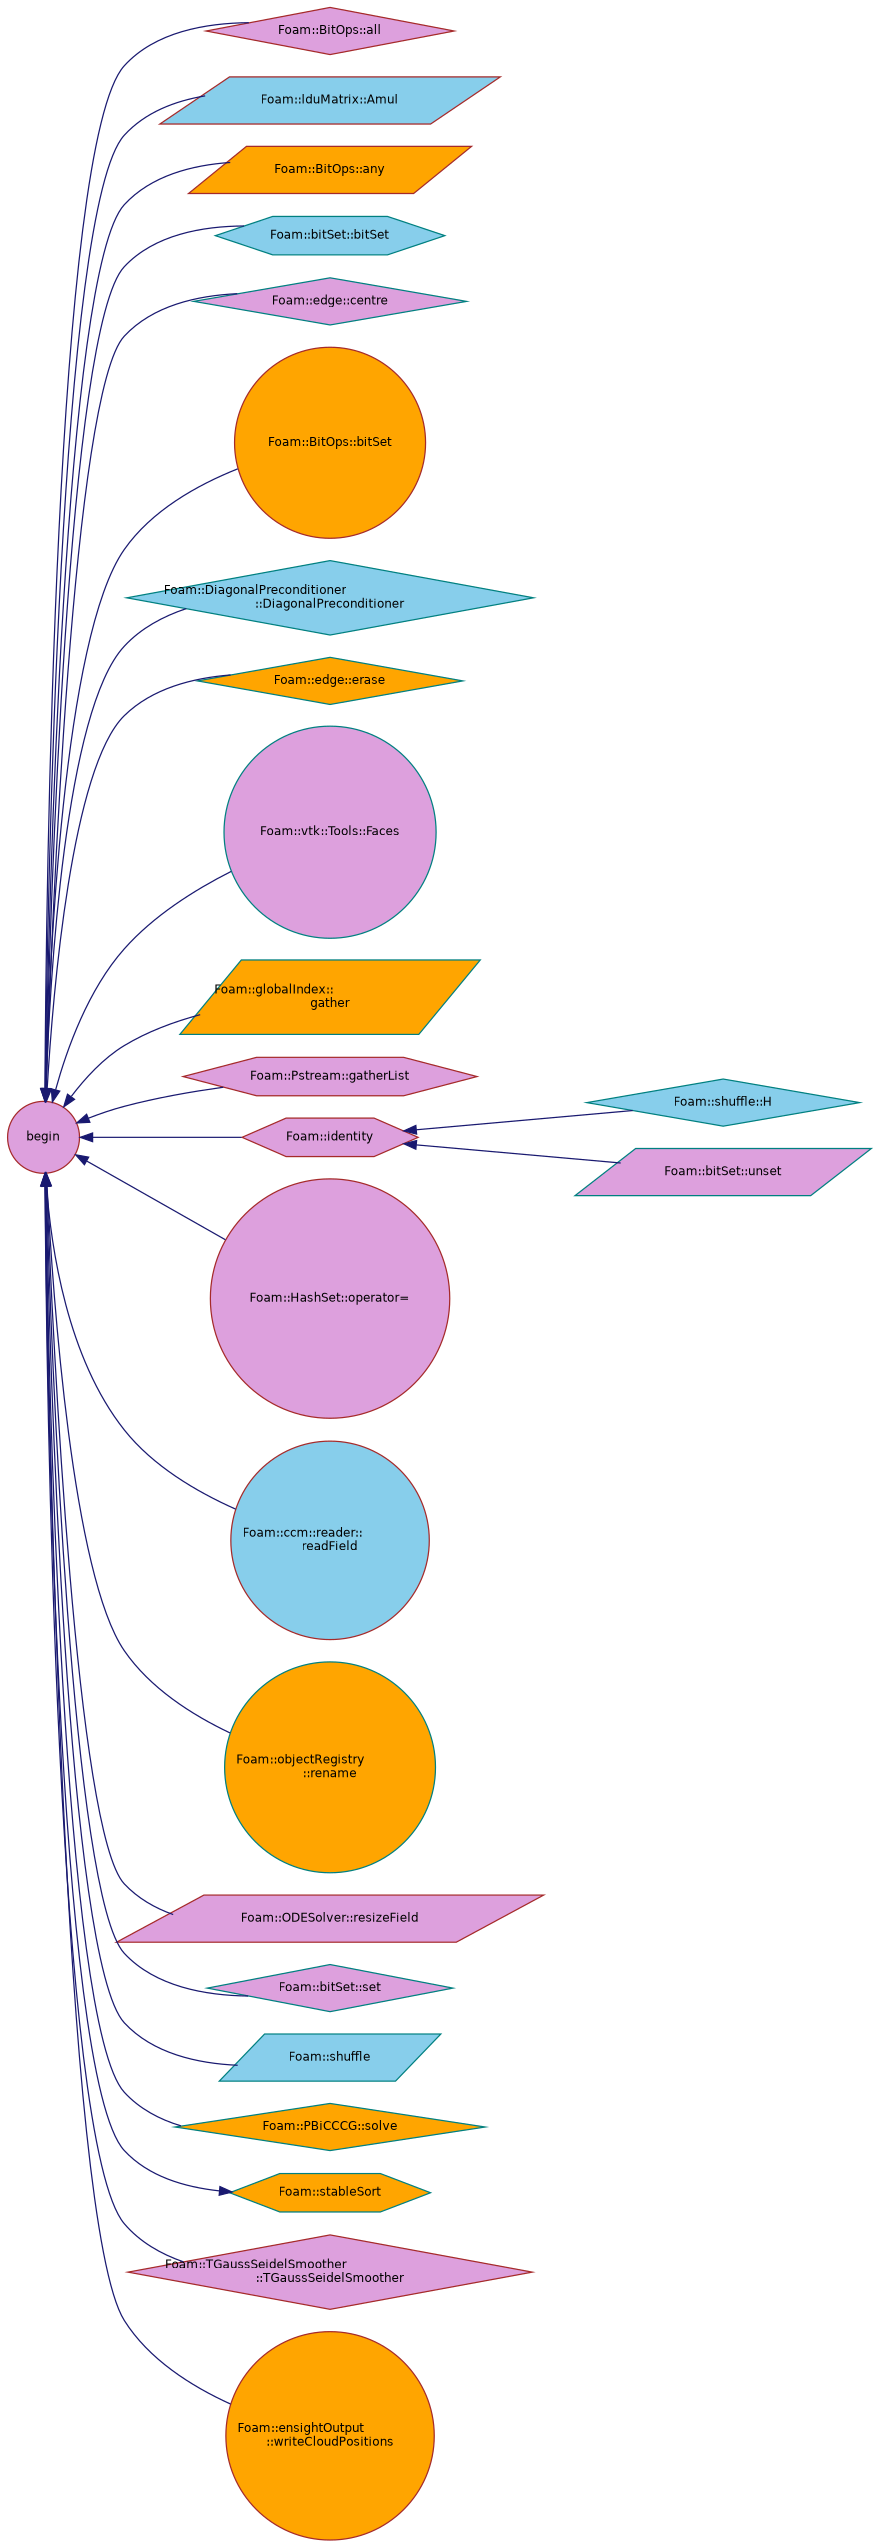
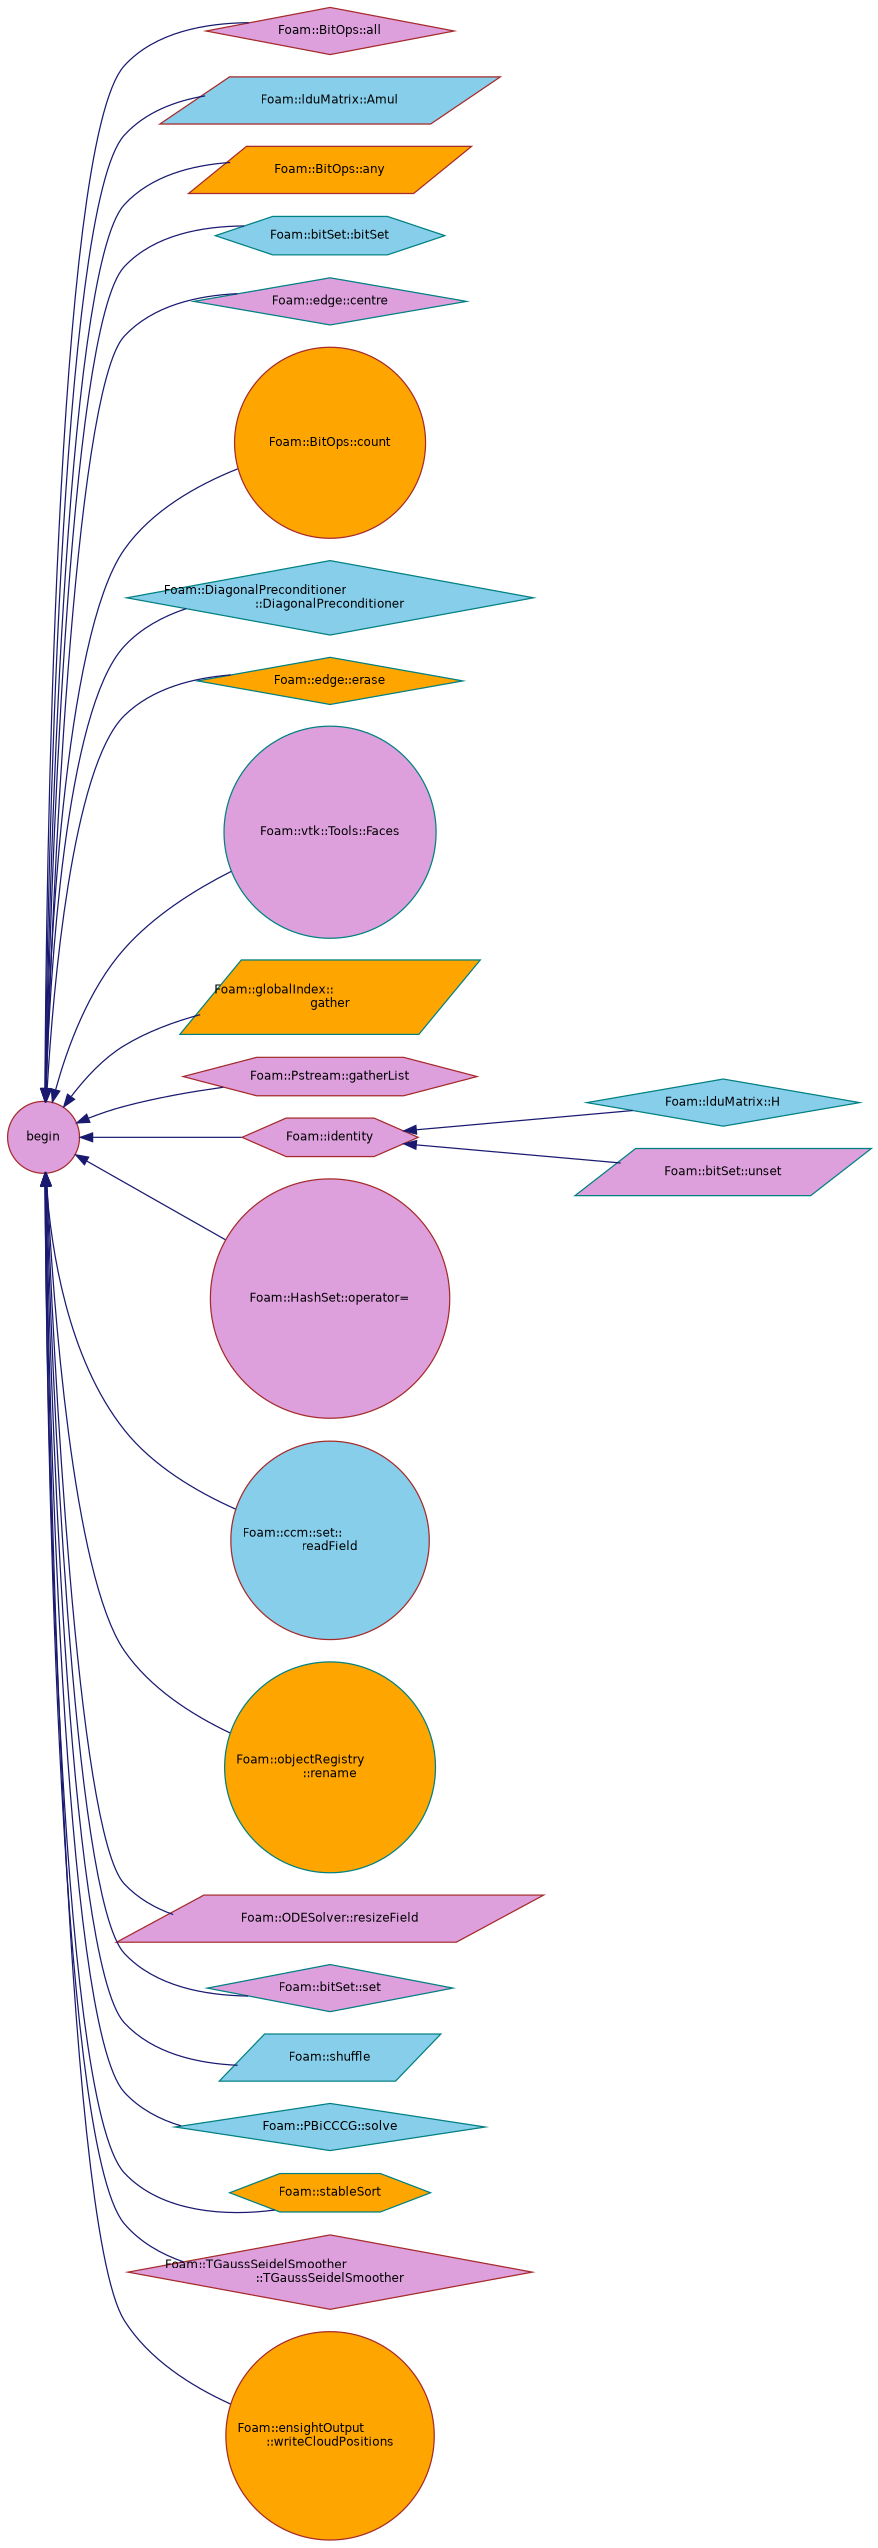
node "Foam::BitOps::bitSet": label "Foam::BitOps::bitSet" -> "Foam::BitOps::count"
node "Foam::shuffle::H": label "Foam::shuffle::H" -> "Foam::lduMatrix::H"
node "Foam::ccm::reader:: readField": label "Foam::ccm::reader:: readField" -> "Foam::ccm::set:: readField"
edge "begin" -> "Foam::stableSort": reversed
node "Foam::PBiCCCG::solve": fillcolor orange -> skyblue
